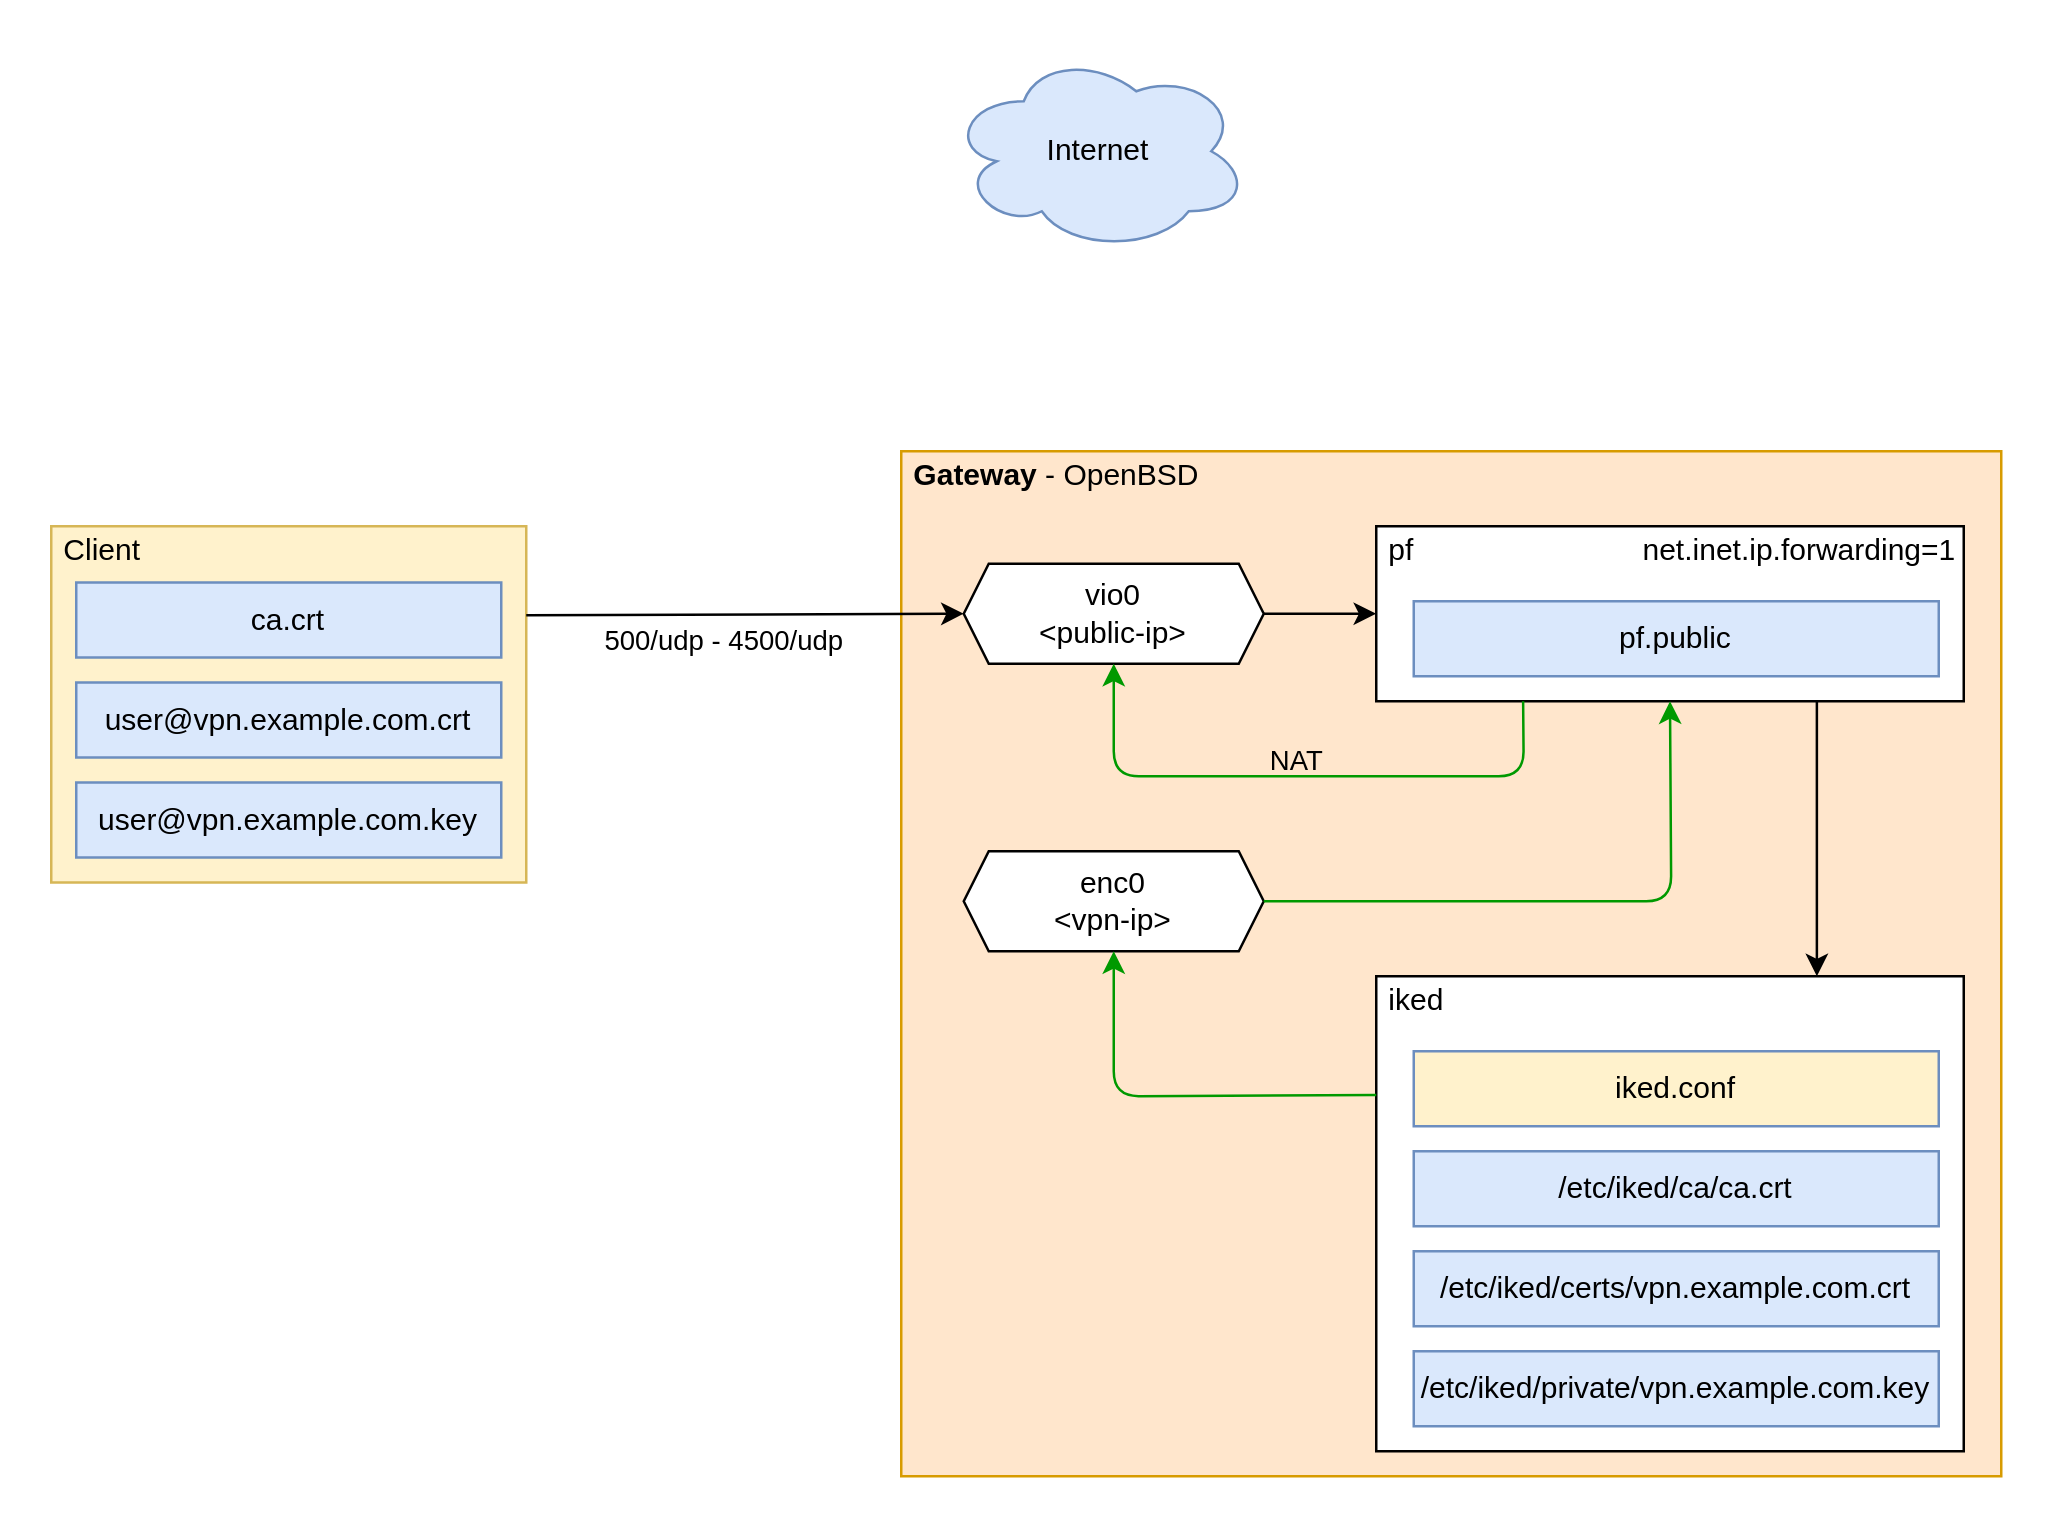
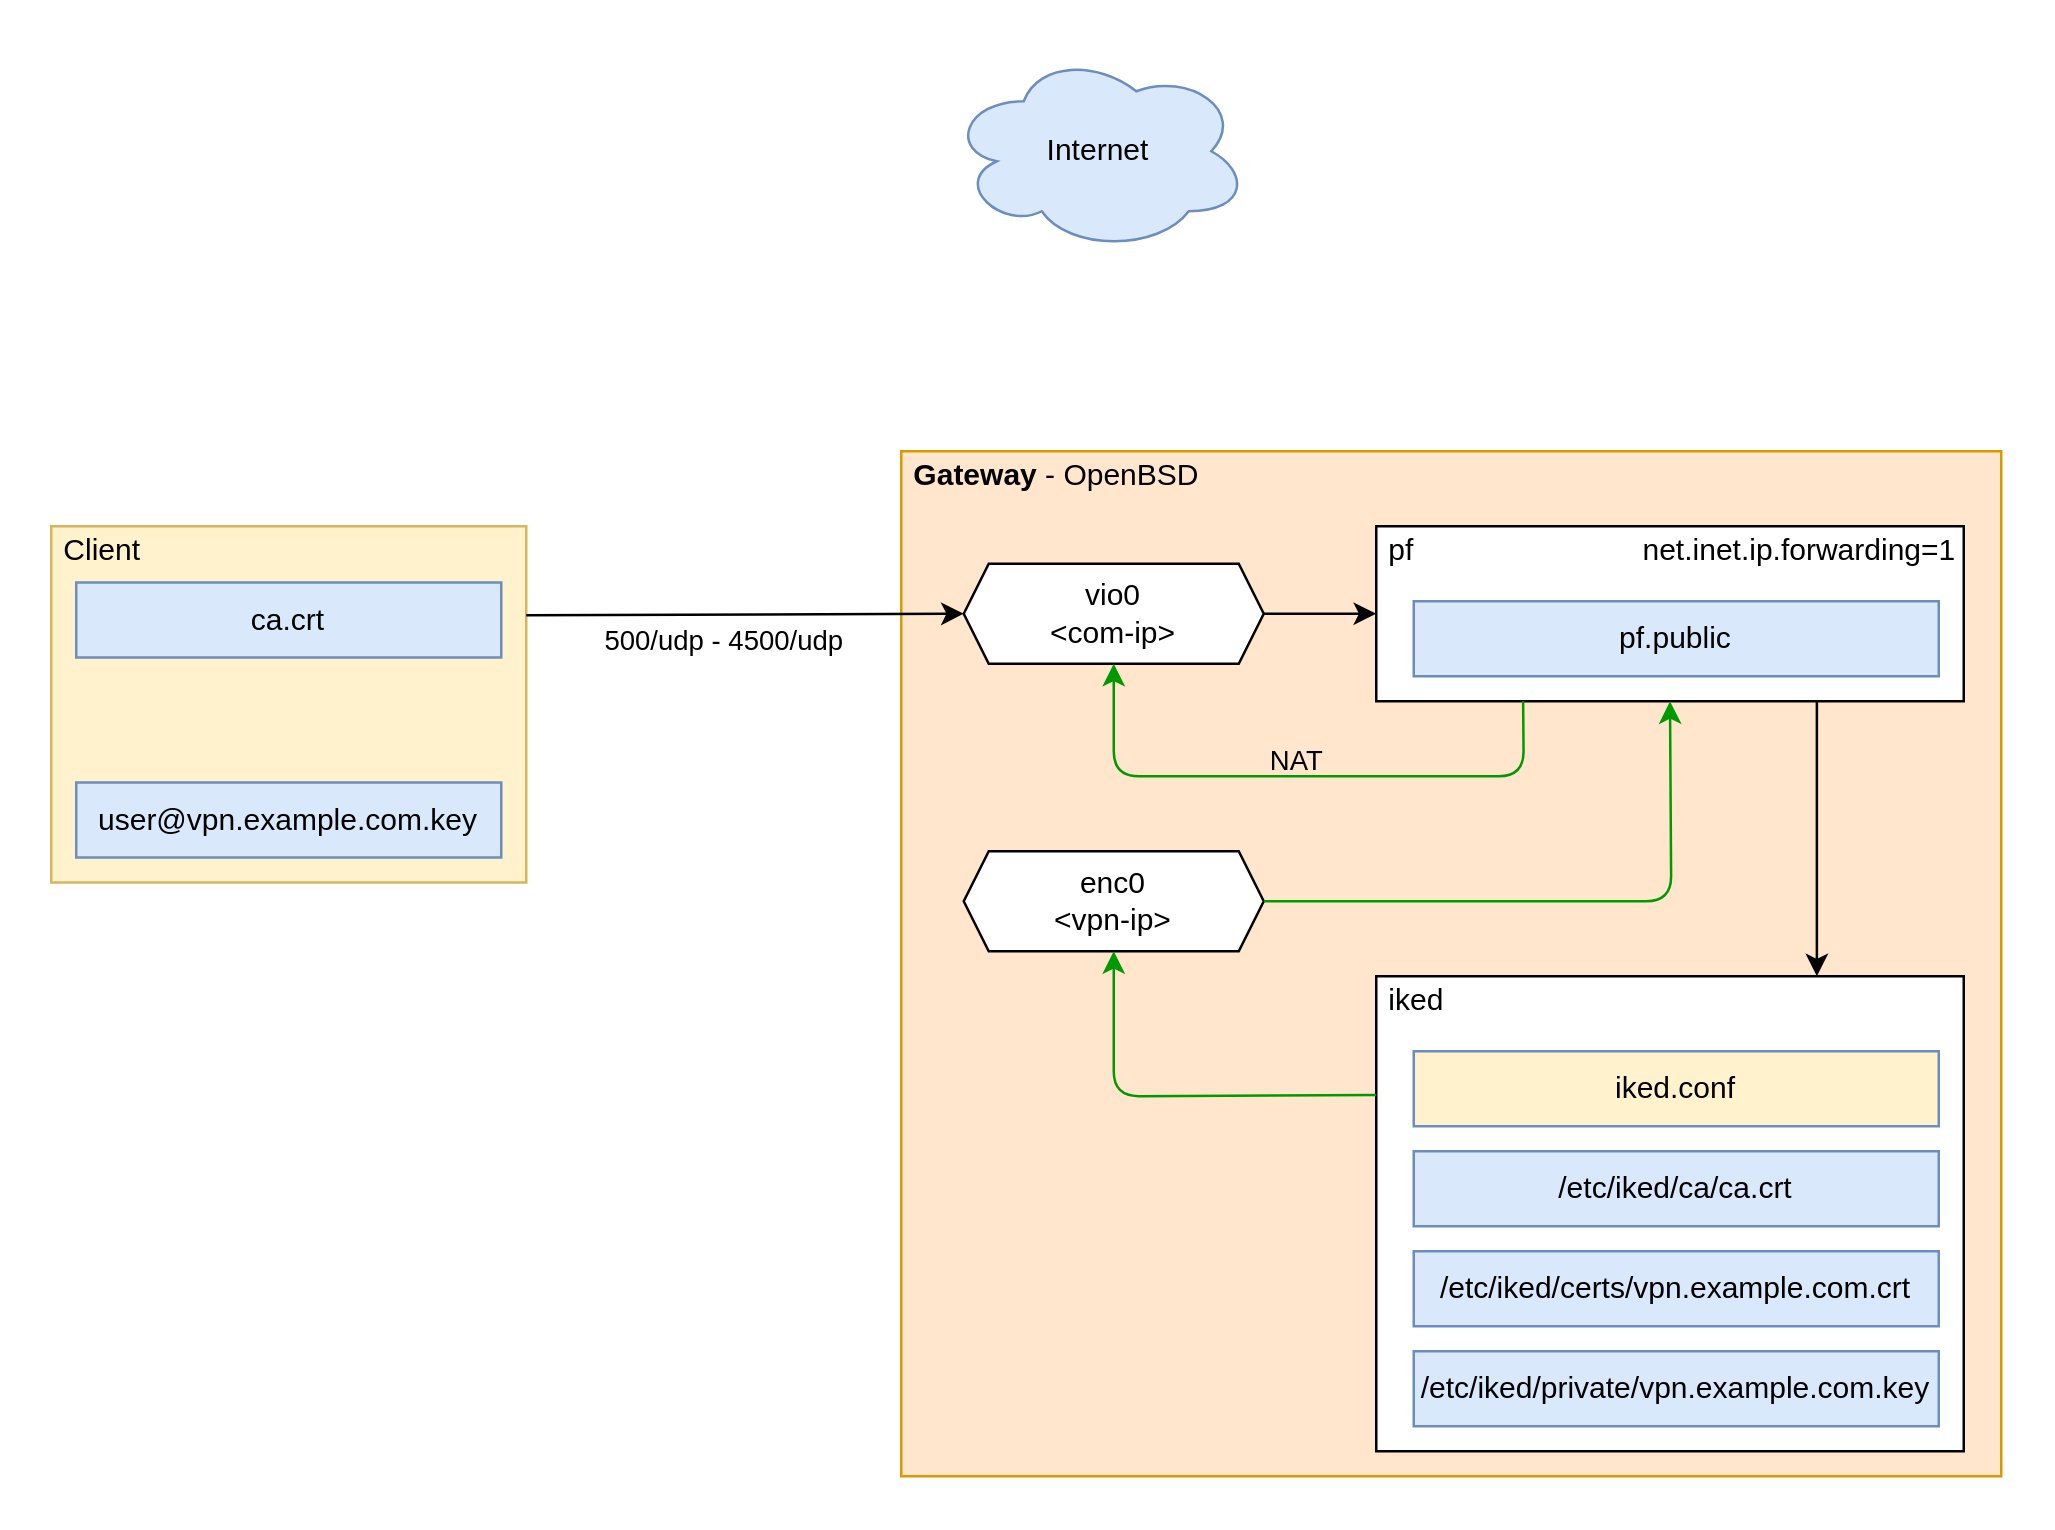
node "vio0 <public-ip>": label "vio0 <public-ip>" -> "vio0 <com-ip>"
node "user@vpn.example.com.crt": removed
